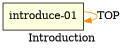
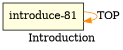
node "introduce-01": label "introduce-01" -> "introduce-81"
